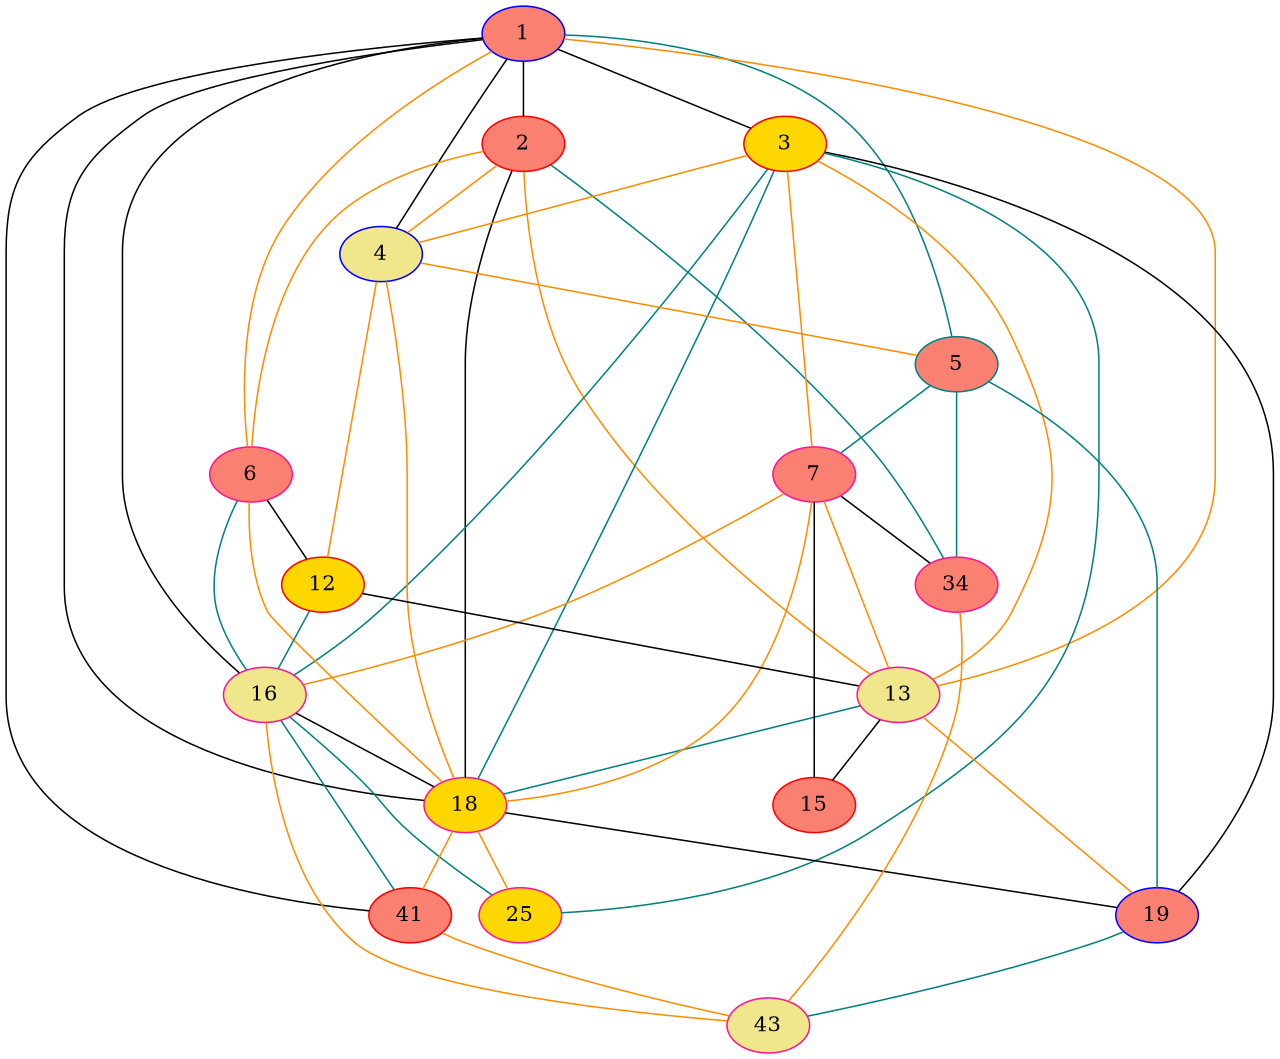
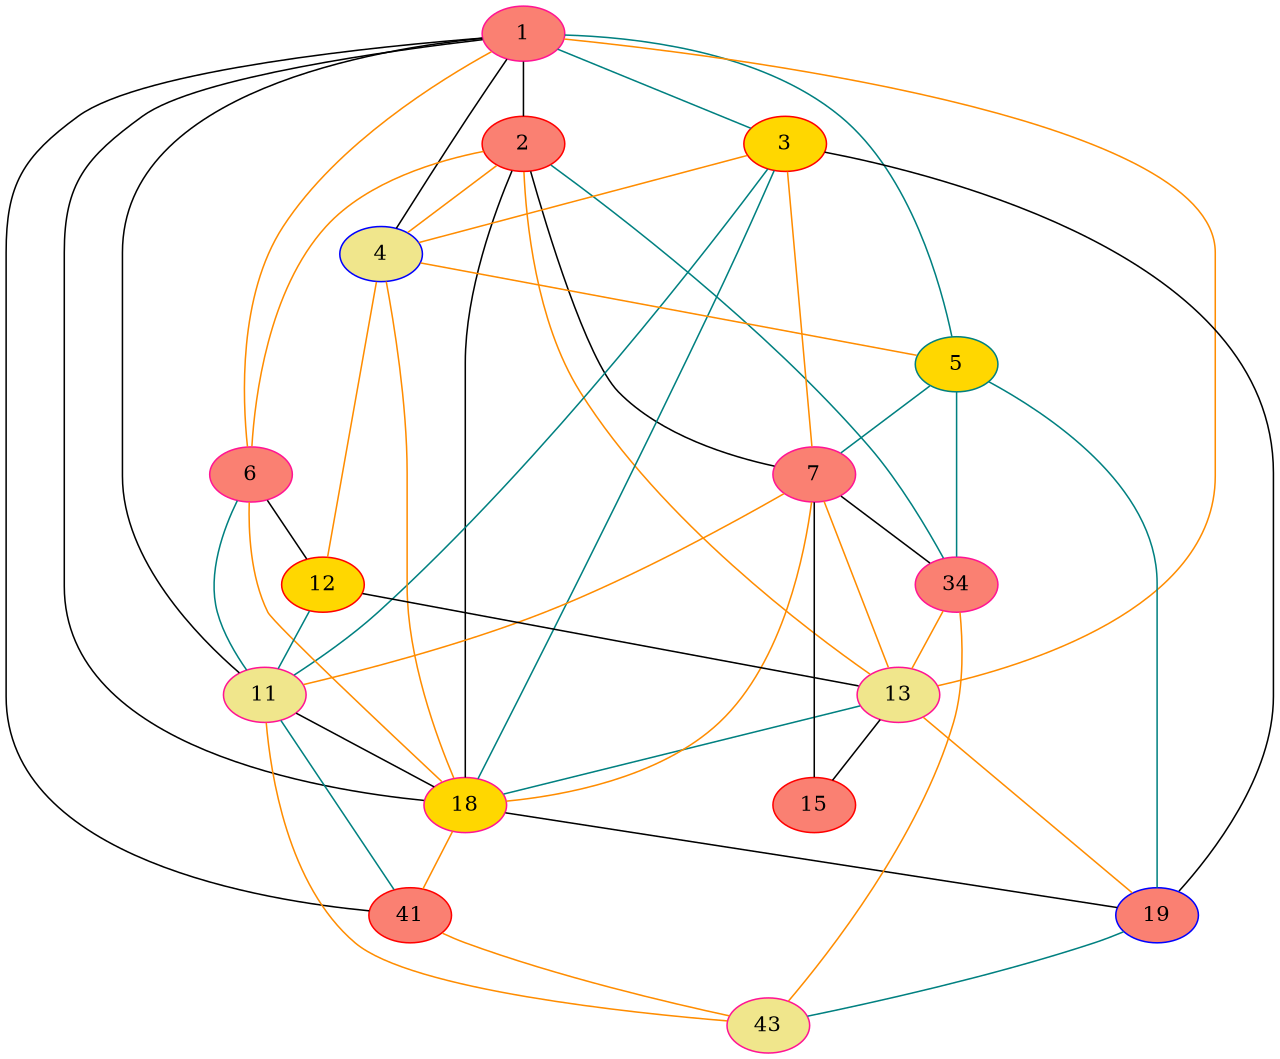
node "1": color blue -> deeppink
edge "1" -- "3": color black -> teal
edge "2" -- "7": added
node "5": fillcolor salmon -> gold
edge "3" -- "13": now "34" -- "13"
node "16": label "16" -> "11"
node "25": removed
